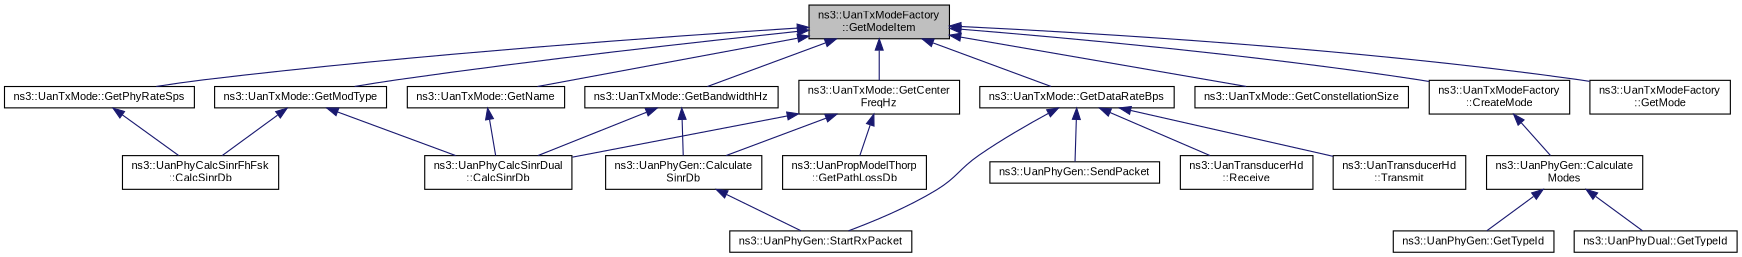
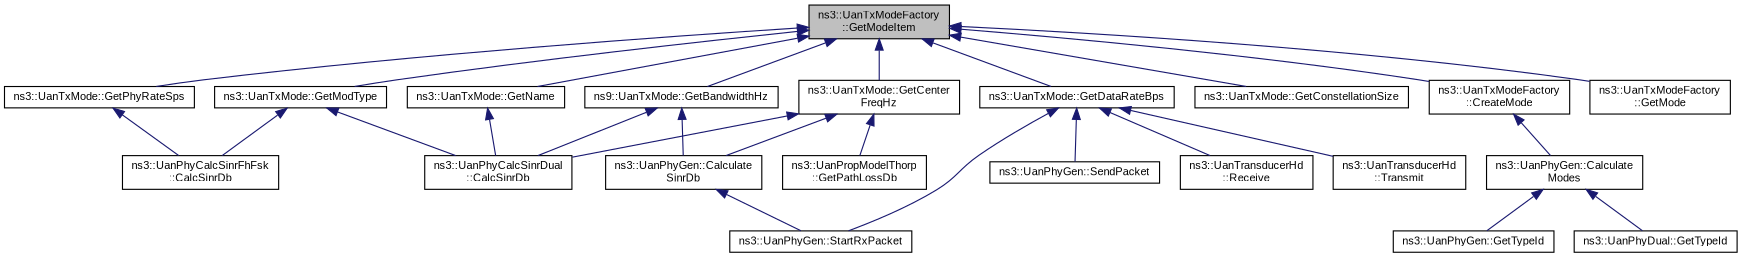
node "ns3::UanTxMode::GetBandwidthHz": label "ns3::UanTxMode::GetBandwidthHz" -> "ns9::UanTxMode::GetBandwidthHz"
